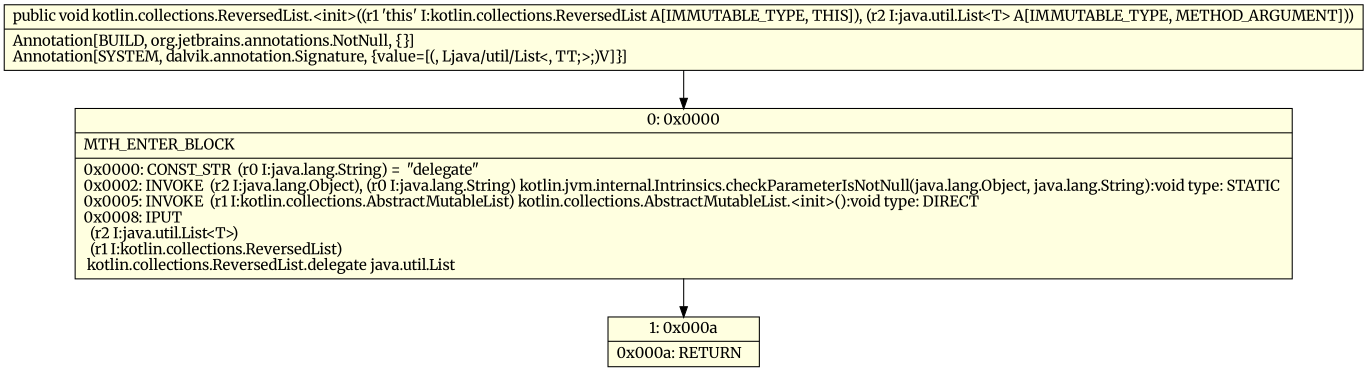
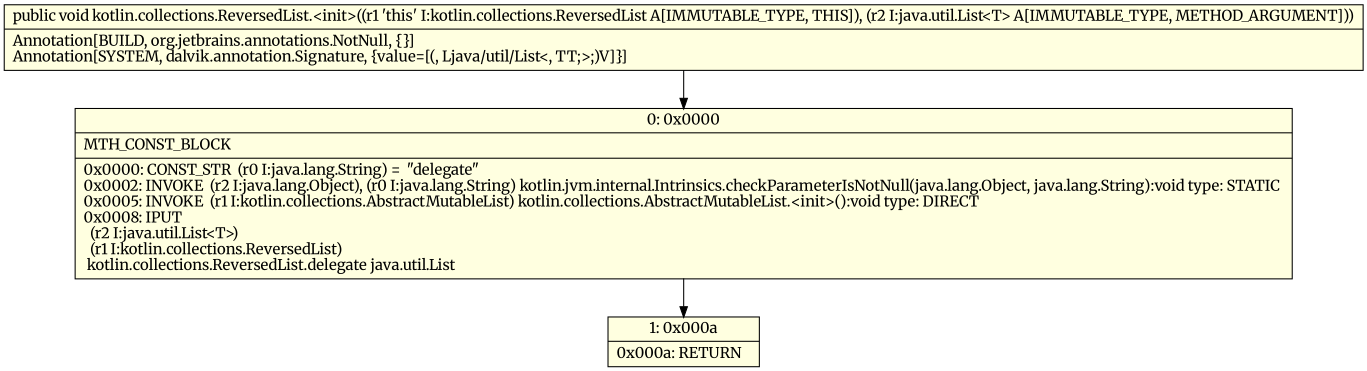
node "0: 0x0000": text "MTH_ENTER_BLOCK" -> "MTH_CONST_BLOCK"
